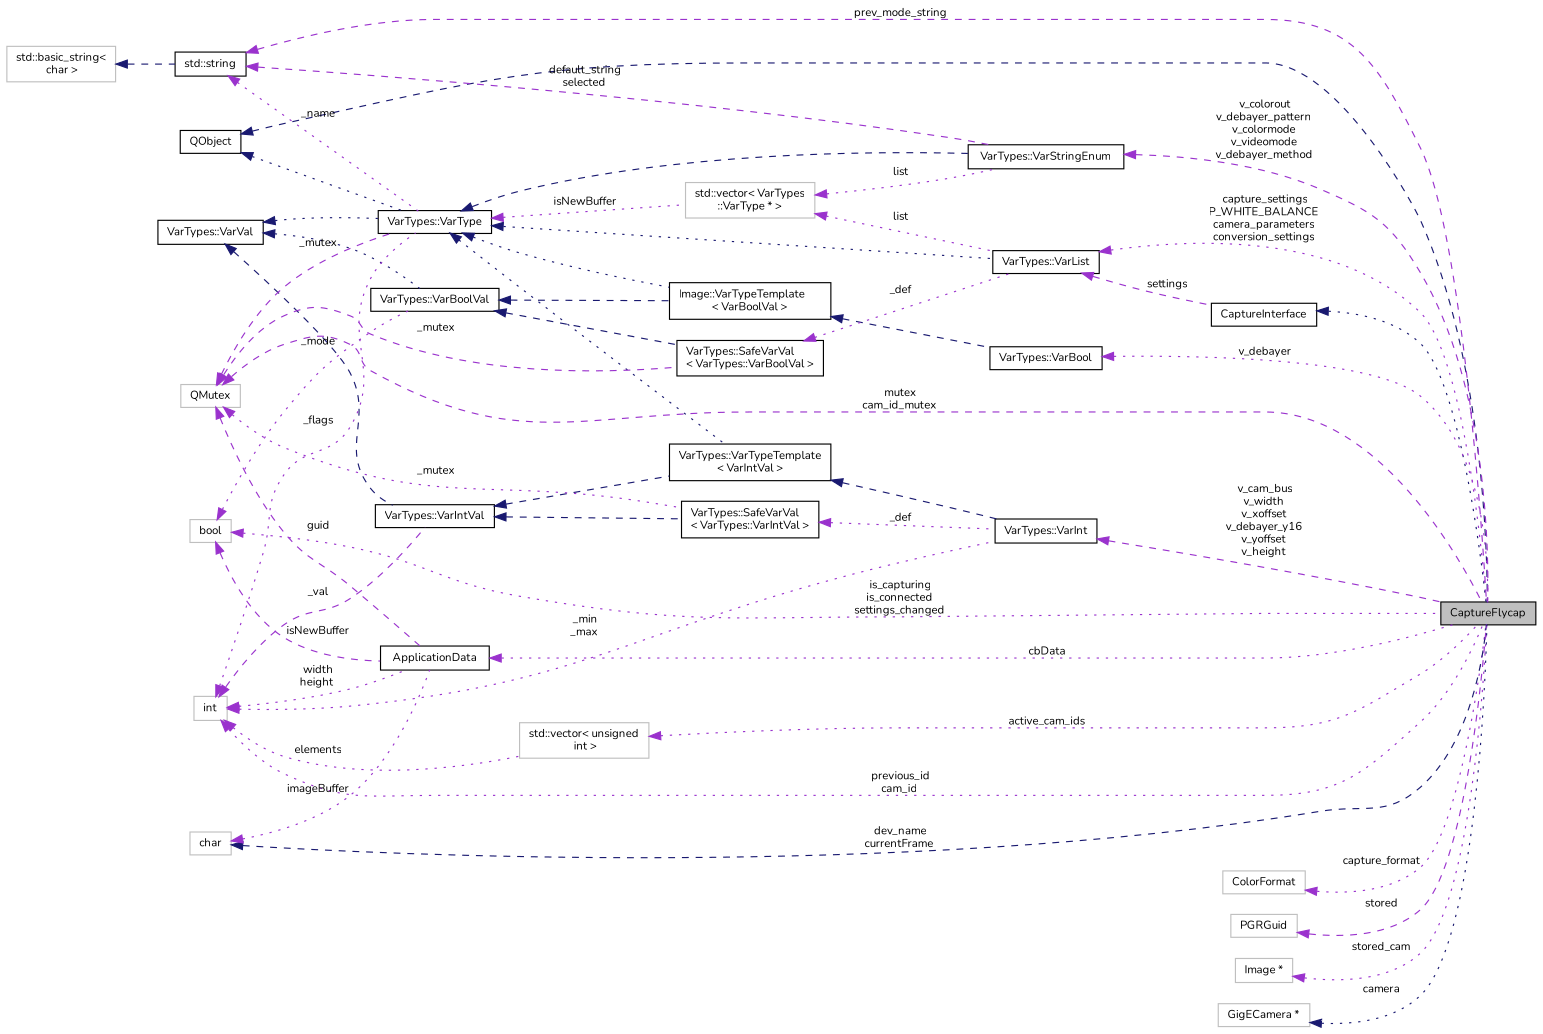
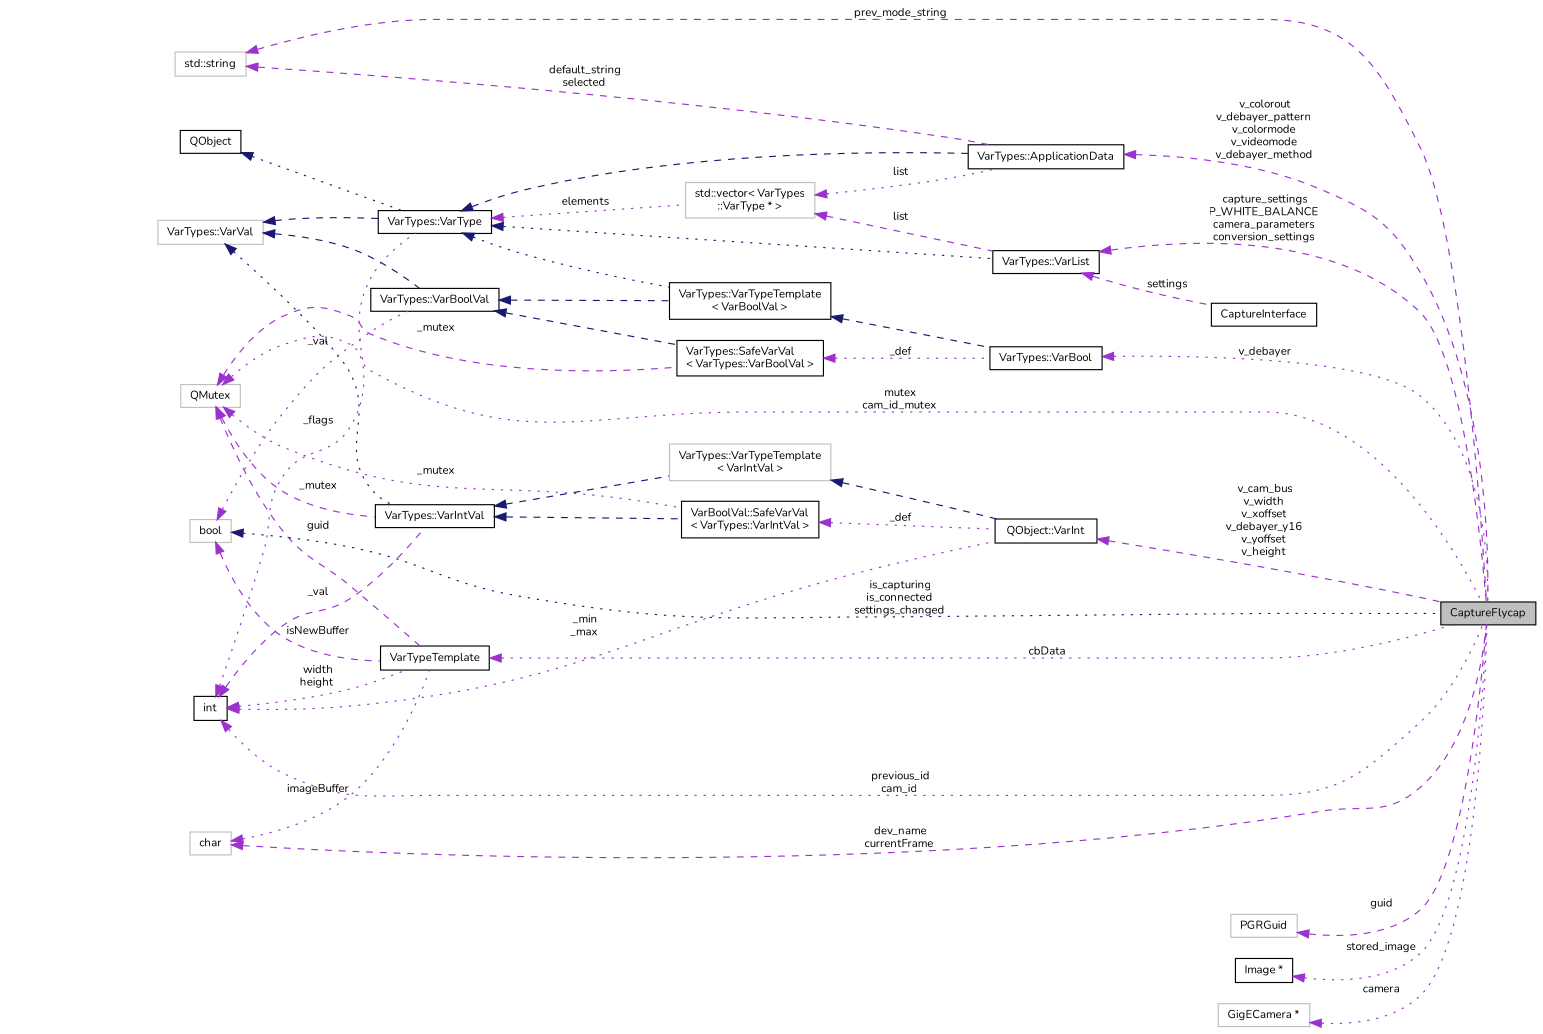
edge "CaptureFlycap" -> "QObject": removed
node "std::basic_string< char >": removed
node "std::string": color black -> grey75
edge "VarTypes::VarType" -> "std::string": removed, label "_name"
node "VarTypes::VarStringEnum": label "VarTypes::VarStringEnum" -> "VarTypes::ApplicationData"
edge "std::vector< VarTypes ::VarType * >" -> "VarTypes::VarType": label " isNewBuffer" -> " elements"
edge "VarTypes::VarType" -> "VarTypes::VarVal": style dotted -> dashed
node "VarTypes::VarVal": color black -> grey75
edge "VarTypes::VarList" -> "std::vector< VarTypes ::VarType * >": style dotted -> dashed
edge "VarTypes::VarBoolVal" -> "VarTypes::VarVal": style dotted -> dashed
edge "VarTypes::VarType" -> "QMutex": now "VarTypes::VarIntVal" -> "QMutex"
node "Image::VarTypeTemplate < VarBoolVal >": label "Image::VarTypeTemplate < VarBoolVal >" -> "VarTypes::VarTypeTemplate < VarBoolVal >"
edge "VarTypes::VarList" -> "VarTypes::SafeVarVal < VarTypes::VarBoolVal >": now "VarTypes::VarBool" -> "VarTypes::SafeVarVal < VarTypes::VarBoolVal >"
edge "CaptureFlycap" -> "VarTypes::VarList": style dotted -> dashed
edge "VarTypes::VarBoolVal" -> "bool": label " _mode" -> " _val"
edge "VarTypes::VarTypeTemplate < VarIntVal >" -> "VarTypes::VarType": removed
edge "VarTypes::VarIntVal" -> "VarTypes::VarVal": style dashed -> dotted
edge "CaptureFlycap" -> "QMutex": style dashed -> dotted
edge "CaptureFlycap" -> "CaptureInterface": removed
node "VarTypes::VarTypeTemplate < VarIntVal >": color black -> grey75
node "VarTypes::SafeVarVal < VarTypes::VarIntVal >": label "VarTypes::SafeVarVal < VarTypes::VarIntVal >" -> "VarBoolVal::SafeVarVal < VarTypes::VarIntVal >"
node "VarTypes::VarInt": label "VarTypes::VarInt" -> "QObject::VarInt"
edge "CaptureFlycap" -> "bool": color darkorchid3 -> midnightblue
node "ApplicationData": label "ApplicationData" -> "VarTypeTemplate"
node "int": color grey75 -> black
node "std::vector< unsigned int >": removed
edge "CaptureFlycap" -> "char": color midnightblue -> darkorchid3
edge "CaptureFlycap" -> "GigECamera *": color midnightblue -> darkorchid3
node "ColorFormat": removed
edge "CaptureFlycap" -> "PGRGuid": label " stored" -> " guid"
edge "CaptureFlycap" -> "Image *": label " stored_cam" -> " stored_image"
node "Image *": color grey75 -> black
